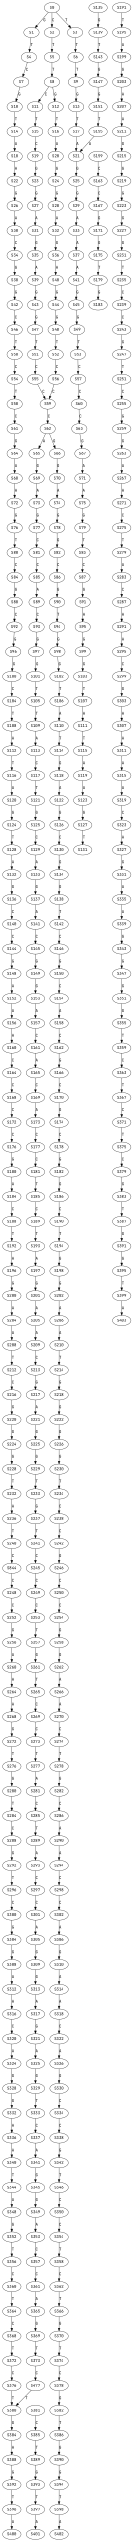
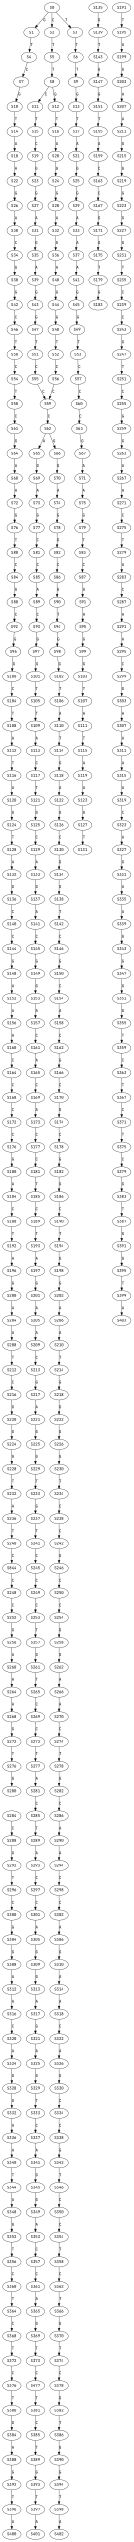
edge "S155" -> "S21": now "S155" -> "S159"
edge "S280" -> "S284": removed, label "T"
edge "S477" -> "S380": now "S477" -> "S381"
